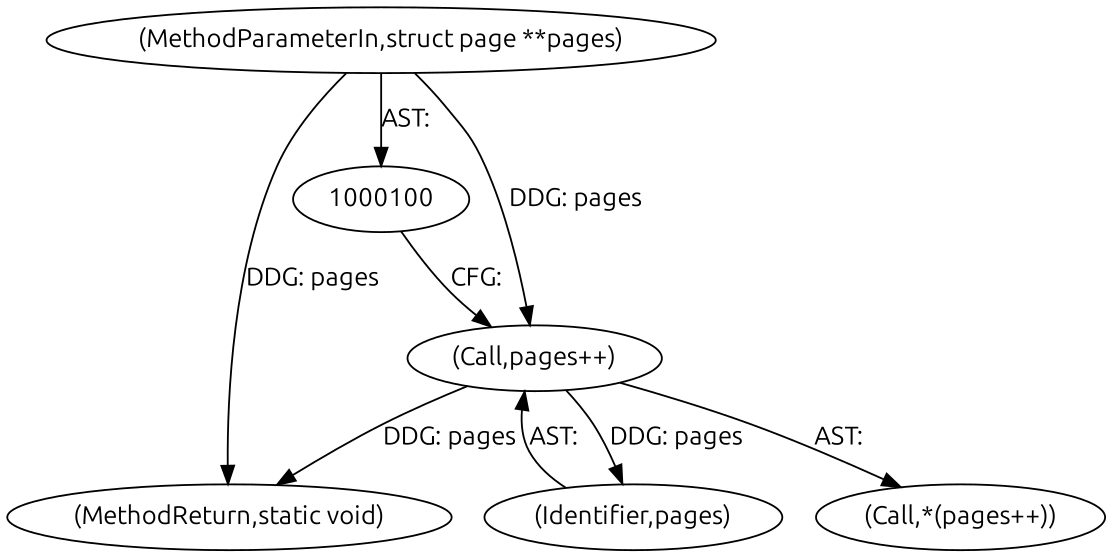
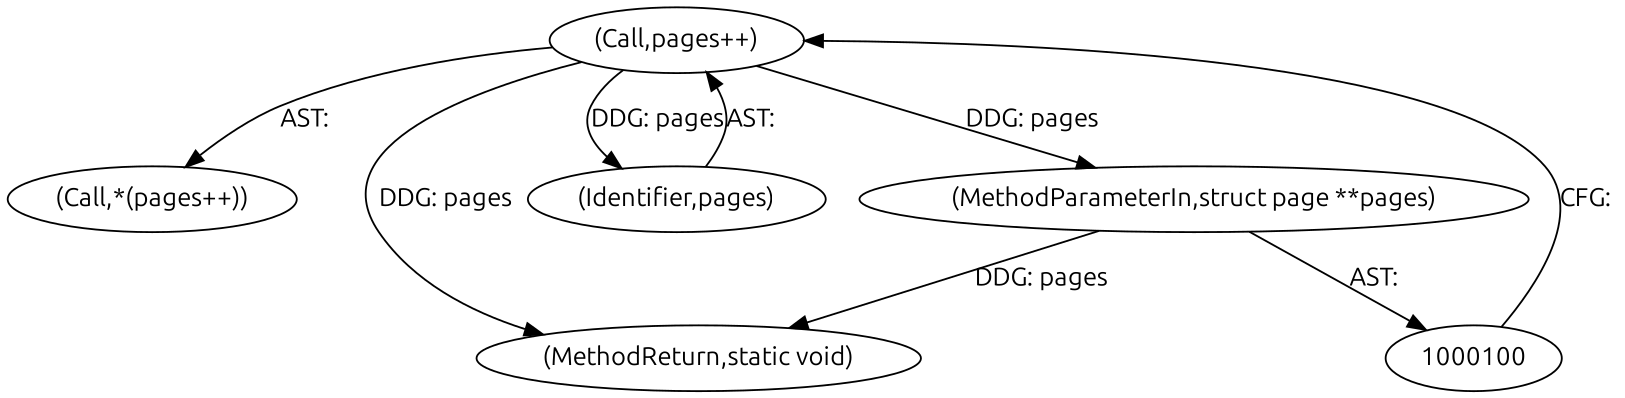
edge "(MethodParameterIn,struct page **pages)" -> "(Call,pages++)": reversed
